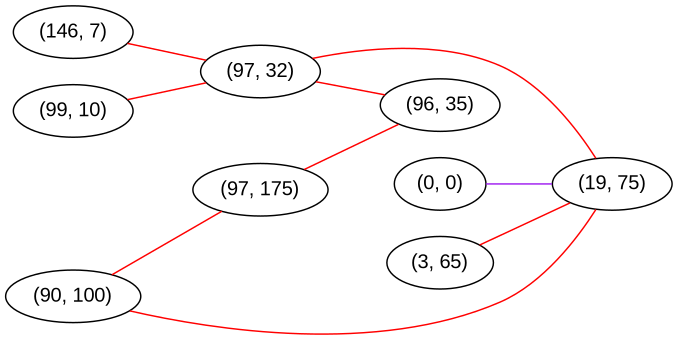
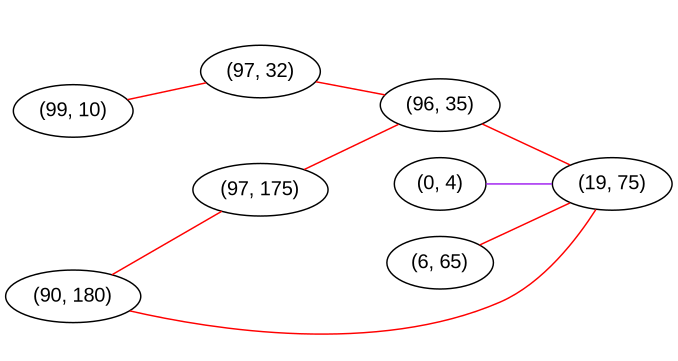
node "(146, 7)": removed
edge "(97, 32)" -- "(19, 75)": now "(96, 35)" -- "(19, 75)"
node "(0, 0)": label "(0, 0)" -> "(0, 4)"
node "(3, 65)": label "(3, 65)" -> "(6, 65)"
node "(90, 100)": label "(90, 100)" -> "(90, 180)"
